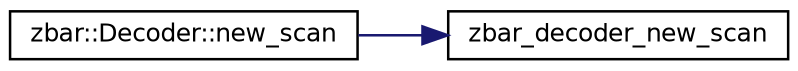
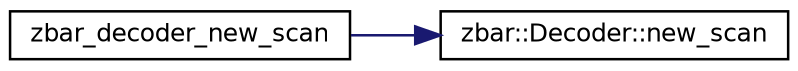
edge "zbar::Decoder::new_scan" -> "zbar_decoder_new_scan": reversed
